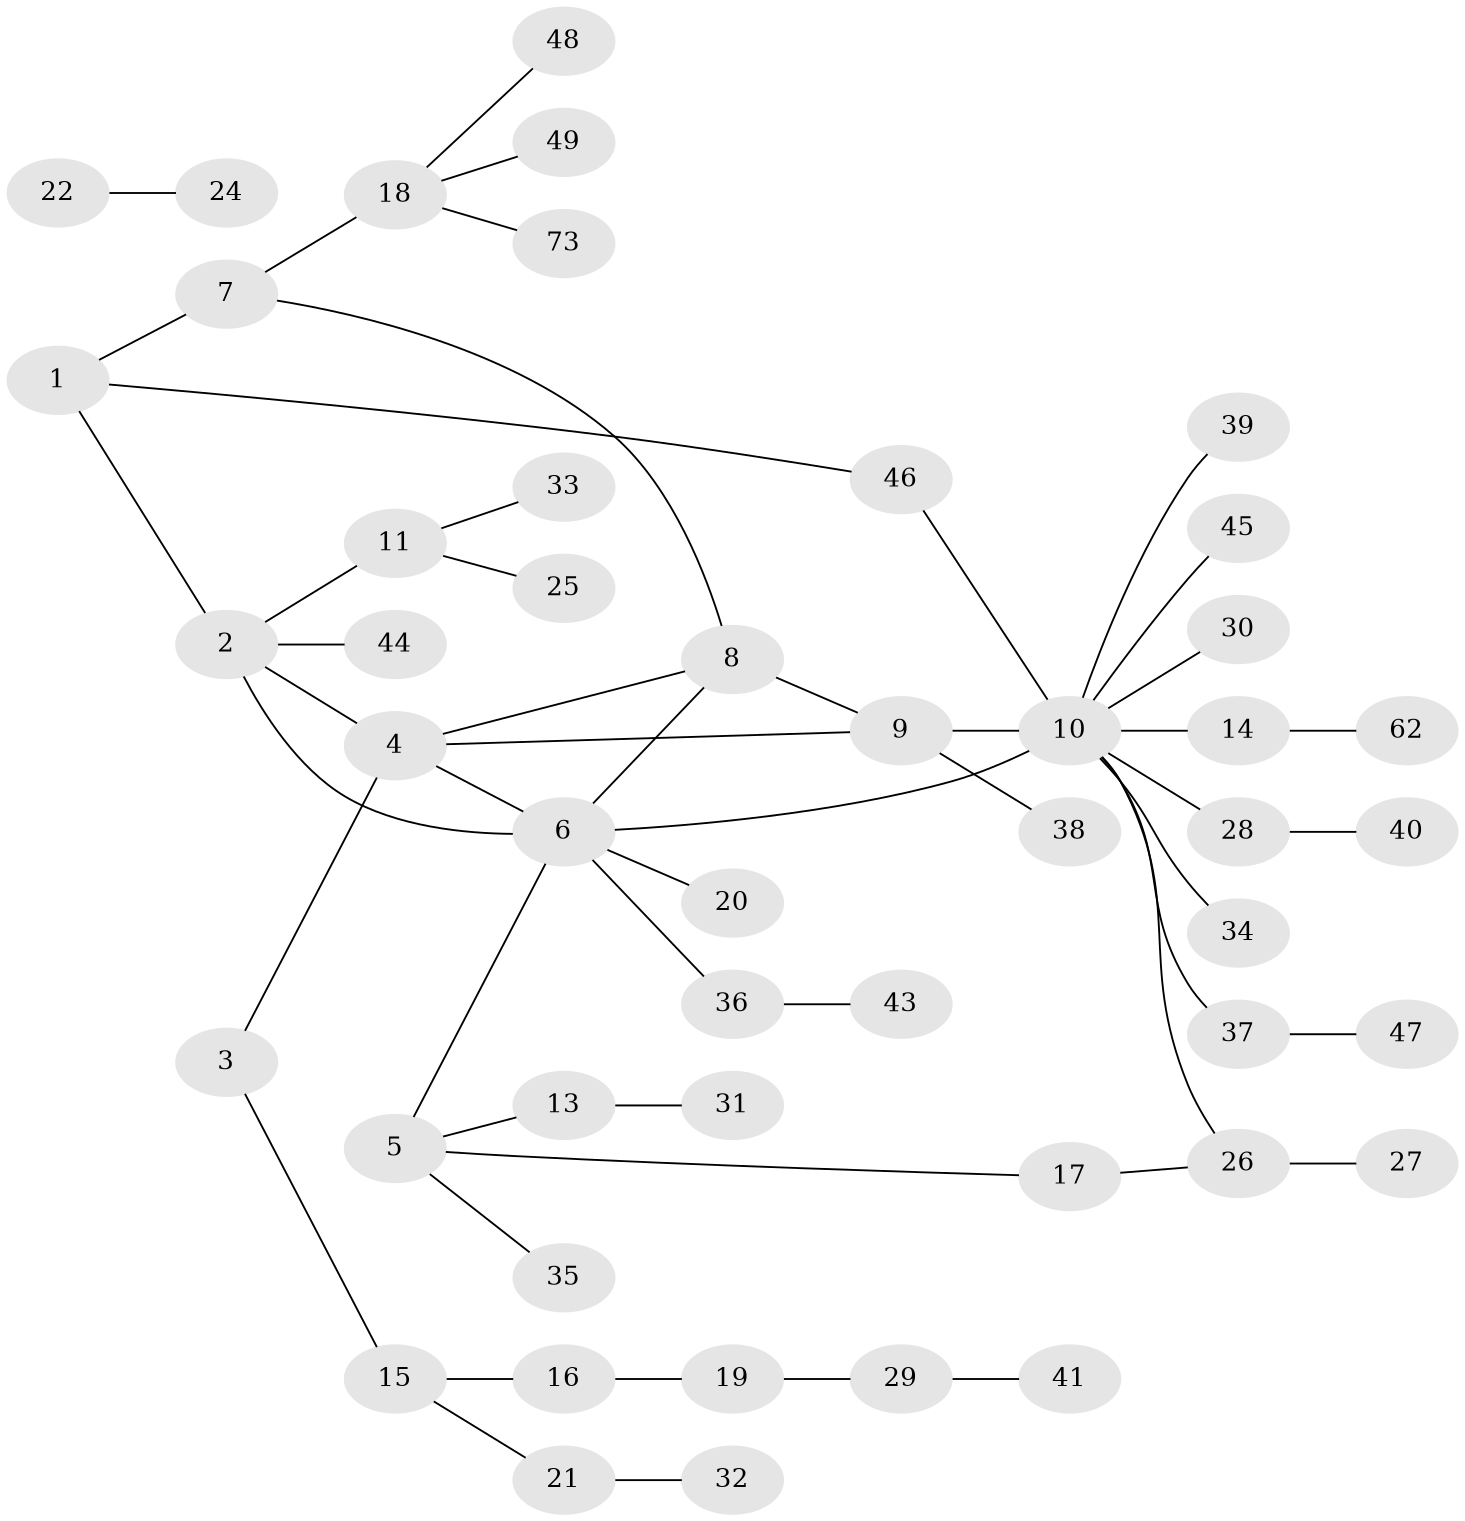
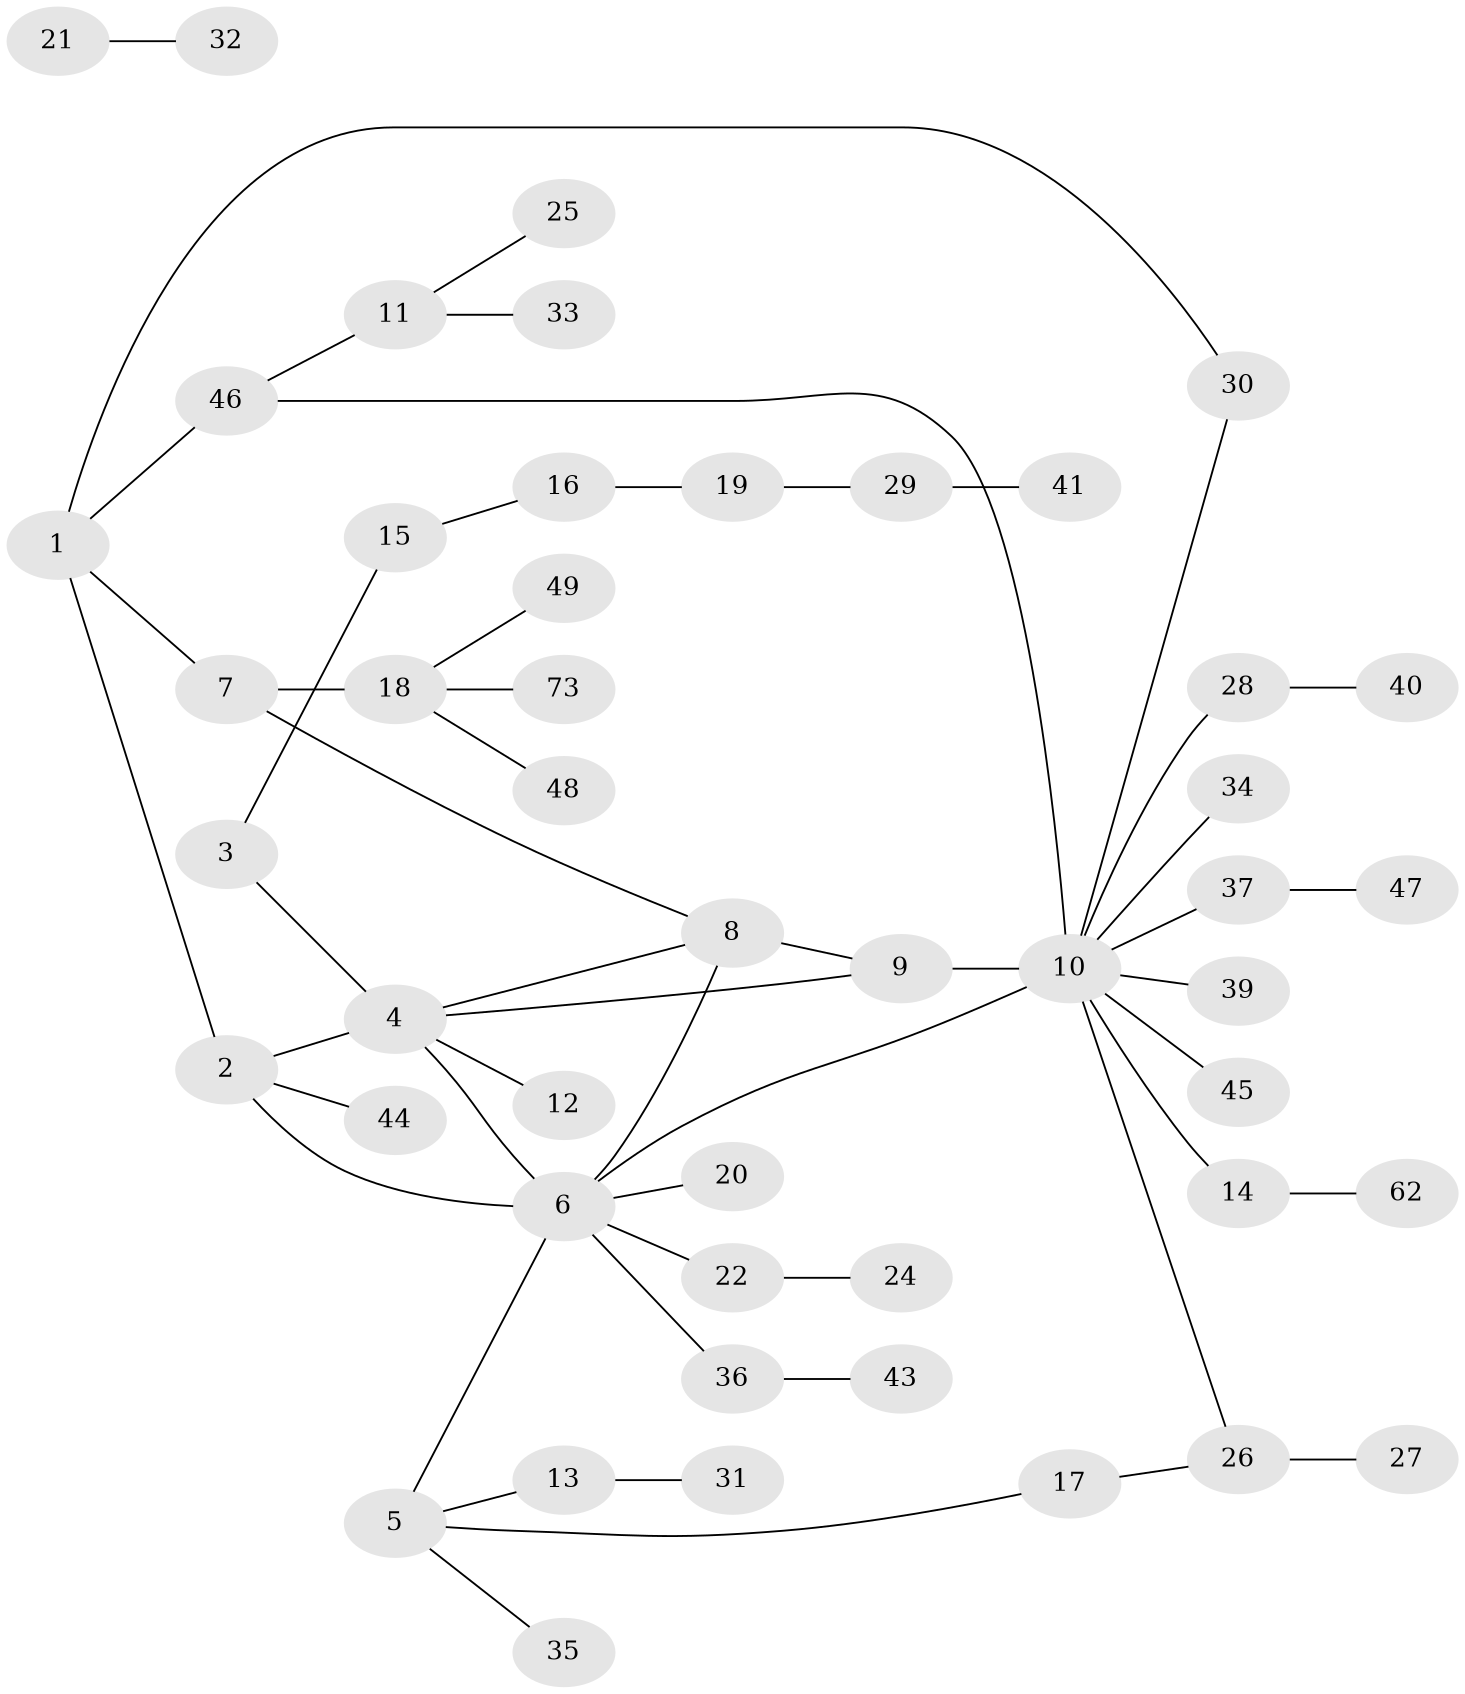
edge "30" -- "1": added
edge "11" -- "2": now "11" -- "46"
node "38": removed
node "12": added
edge "6" -- "22": added
edge "15" -- "21": removed
